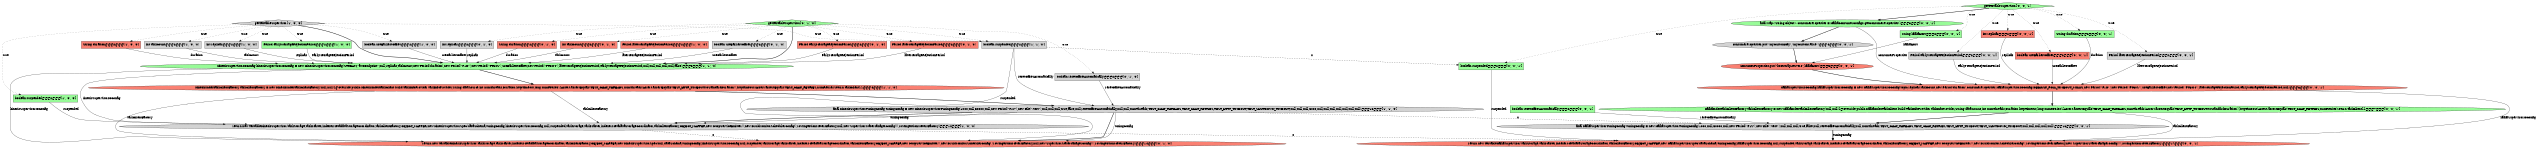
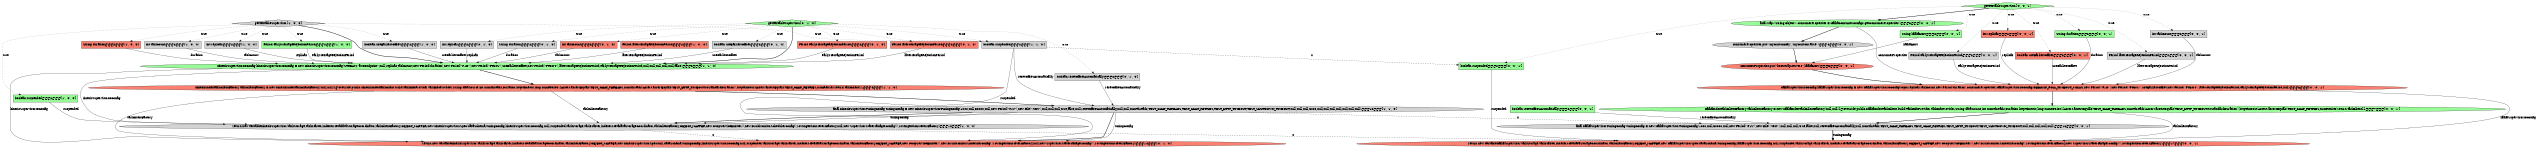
node "int taskCount@@@2@@@['0', '0', '1']": added
node "String duration@@@2@@@['0', '1', '0']": fillcolor salmon -> lightgrey
